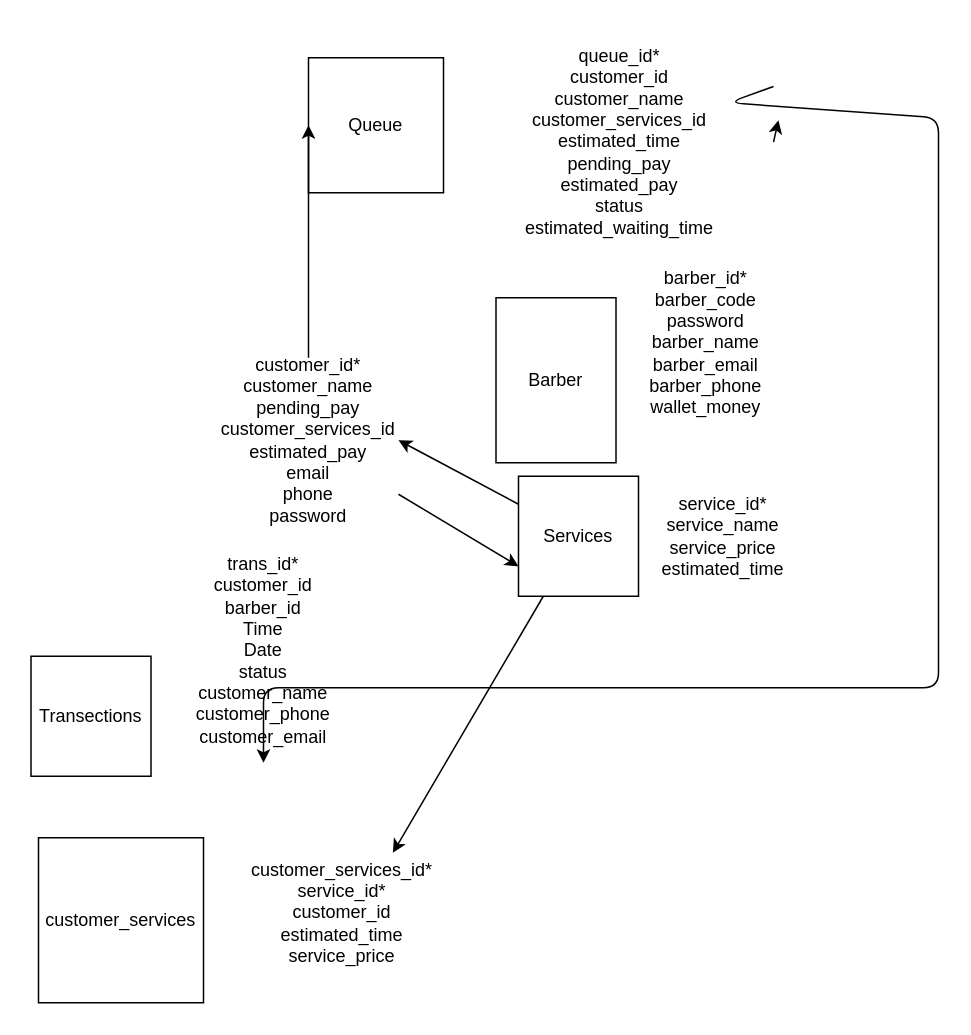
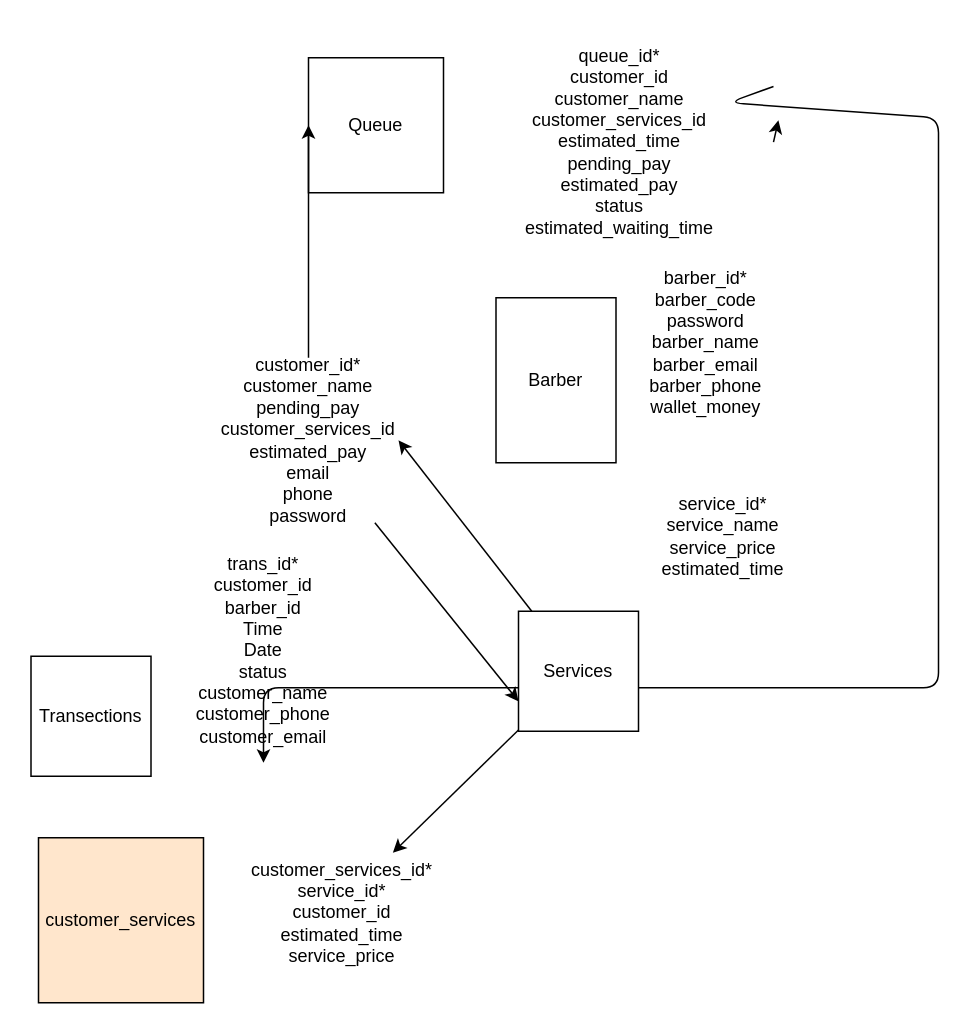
node "Services": moved (578, 536) -> (578, 671)
node "customer_services": fillcolor #ffffff -> #ffe6cc
